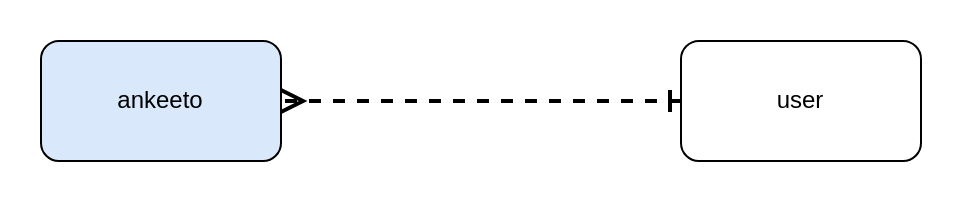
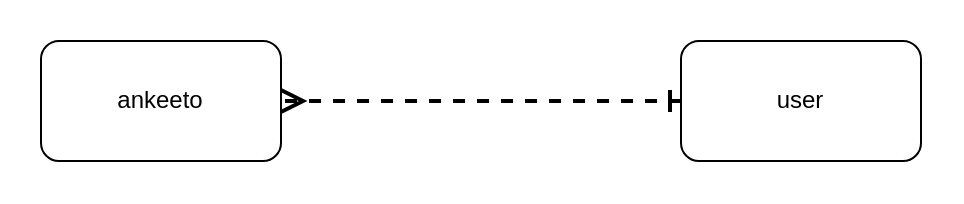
node "ankeeto": fillcolor #dae8fc -> #ffffff
